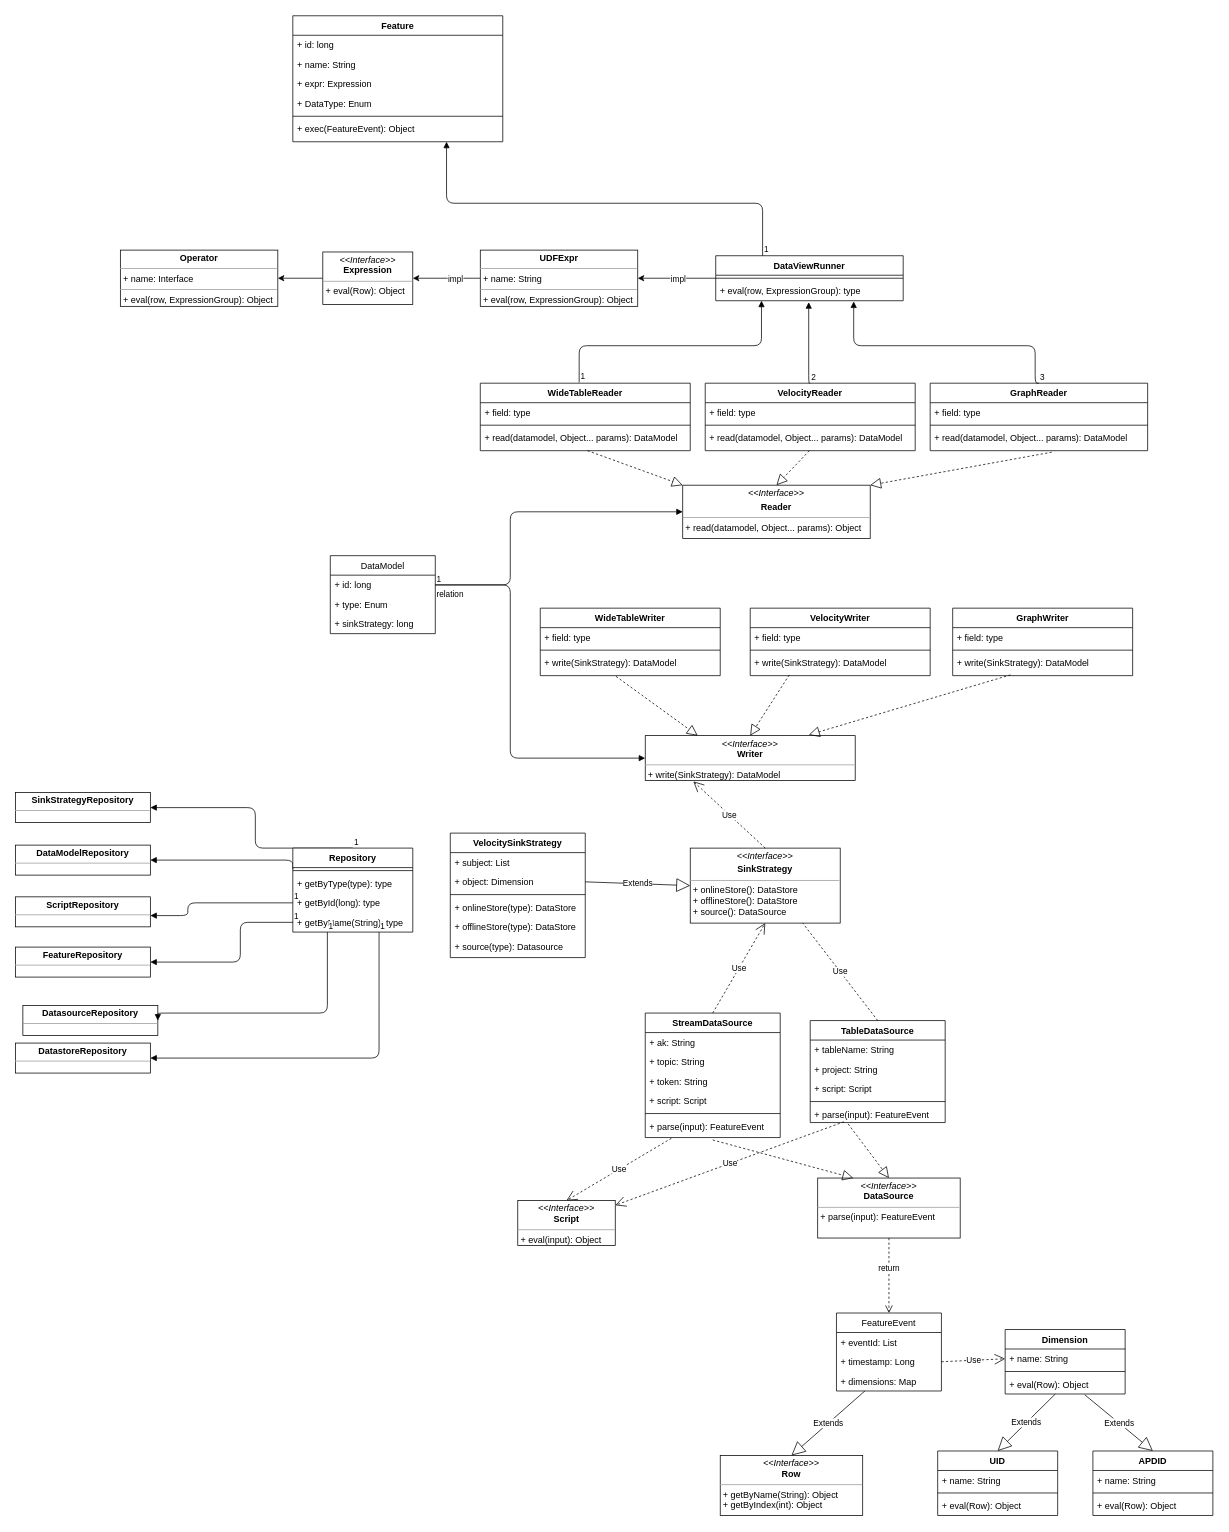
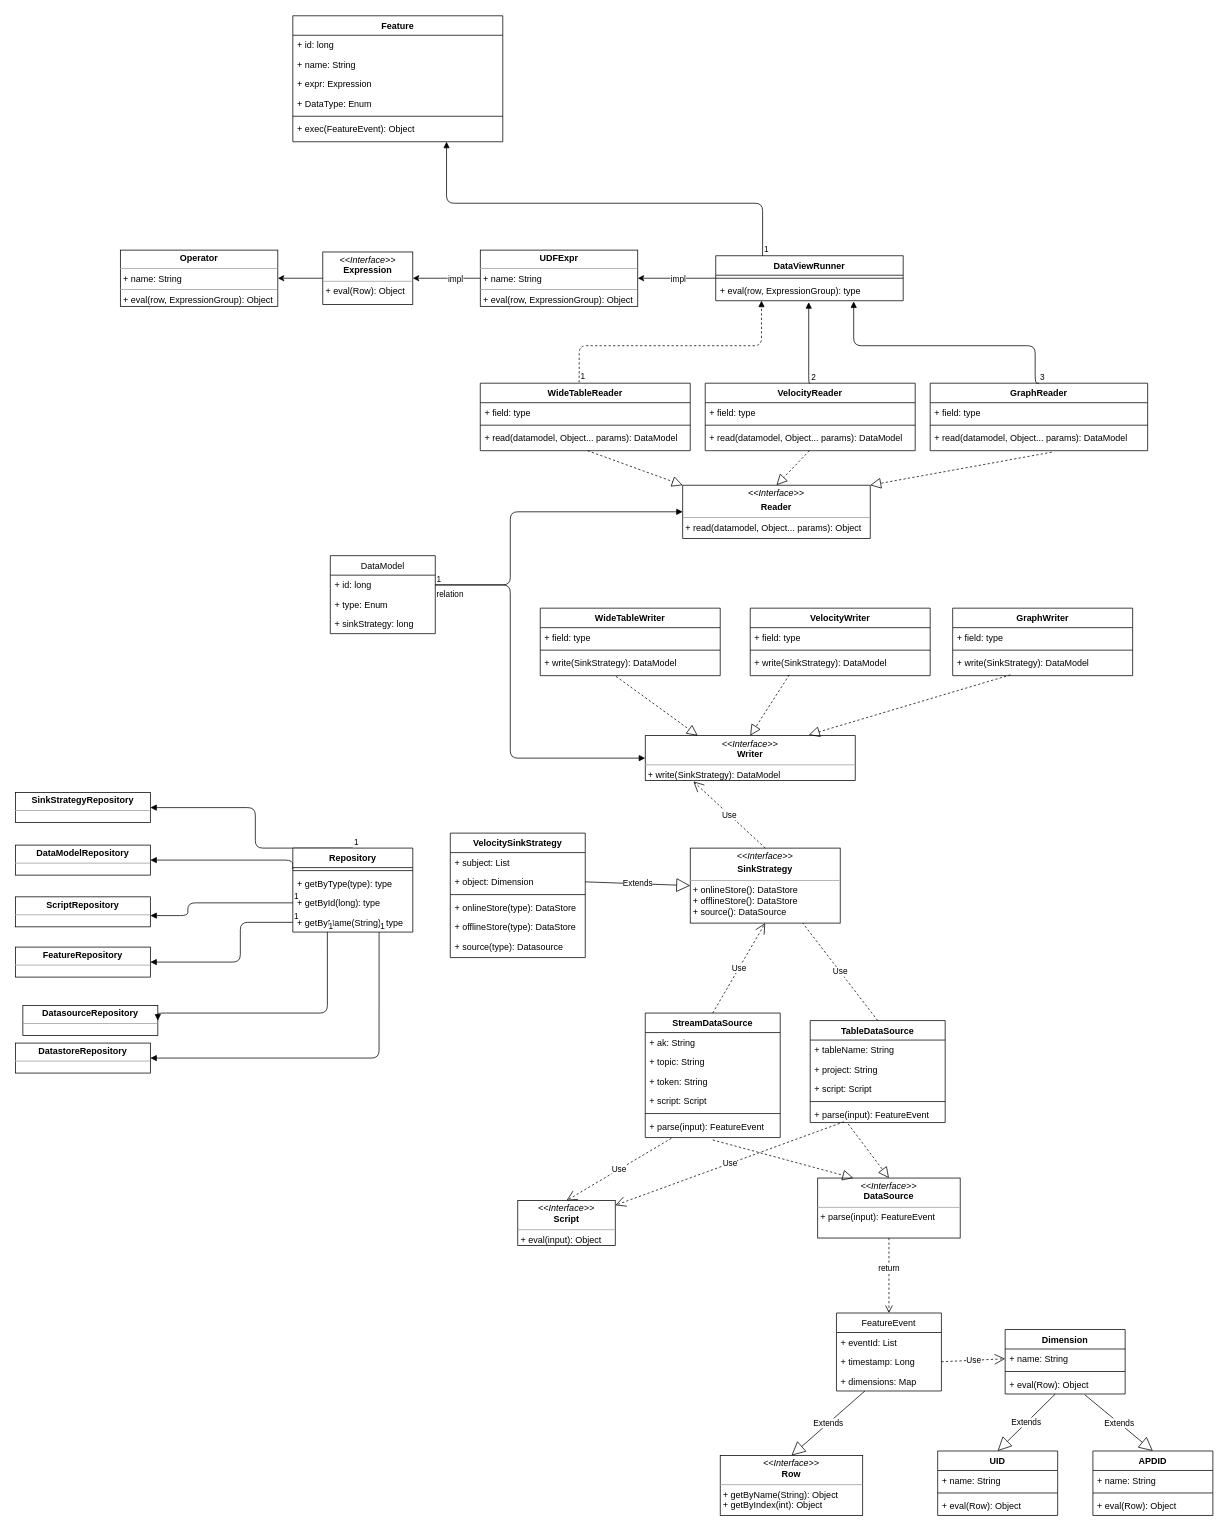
node "Operator + name: Interface + eval(row, ExpressionGroup): Object": label "Operator + name: Interface + eval(row, ExpressionGroup): Object" -> "Operator + name: String + eval(row, ExpressionGroup): Object"
edge "WideTableReader" -> "+ eval(row, ExpressionGroup): type": style solid -> dashed
